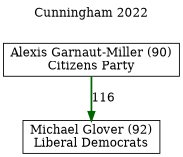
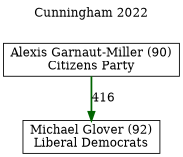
edge "Alexis Garnaut-Miller (90) Citizens Party" -> "Michael Glover (92) Liberal Democrats": label "116" -> "416"
